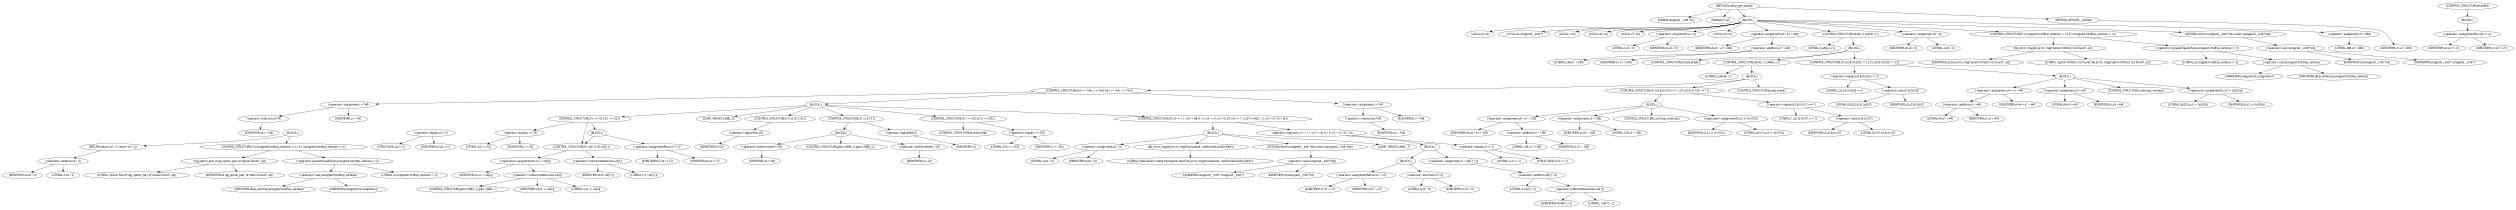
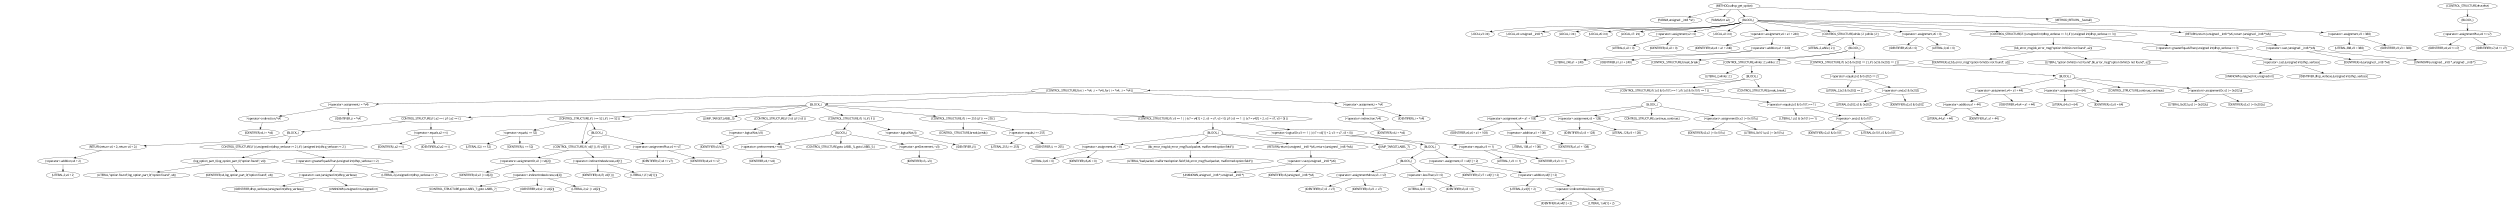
edge "(METHOD_RETURN,__fastcall)" -> "(IDENTIFIER,v3,v3 = 388)": now "(<operator>.assignment,v3 = 388)" -> "(IDENTIFIER,v3,v3 = 388)"
node "(LITERAL,3,(unsigned int)dhcp_verbose >= 3)": removed
node "(CONTROL_STRUCTURE,if ( a2 == i ),if ( a2 == i ))": added
edge "(IDENTIFIER,i,i == 255)" -> "(<operator>.equals,i == 255)": reversed
node "(STRUCTURE,i,a2 == i)": label "(STRUCTURE,i,a2 == i)" -> "(IDENTIFIER,i,a2 == i)"
node "(STRUCTURE,v3,v3 == 1)": label "(STRUCTURE,v3,v3 == 1)" -> "(IDENTIFIER,v3,v3 == 1)"
node "(IDENTIFIER,v4,v4 + 2)": removed
node "(IDENTIFIER,v7,v7 = v4[1] + 2)": added
